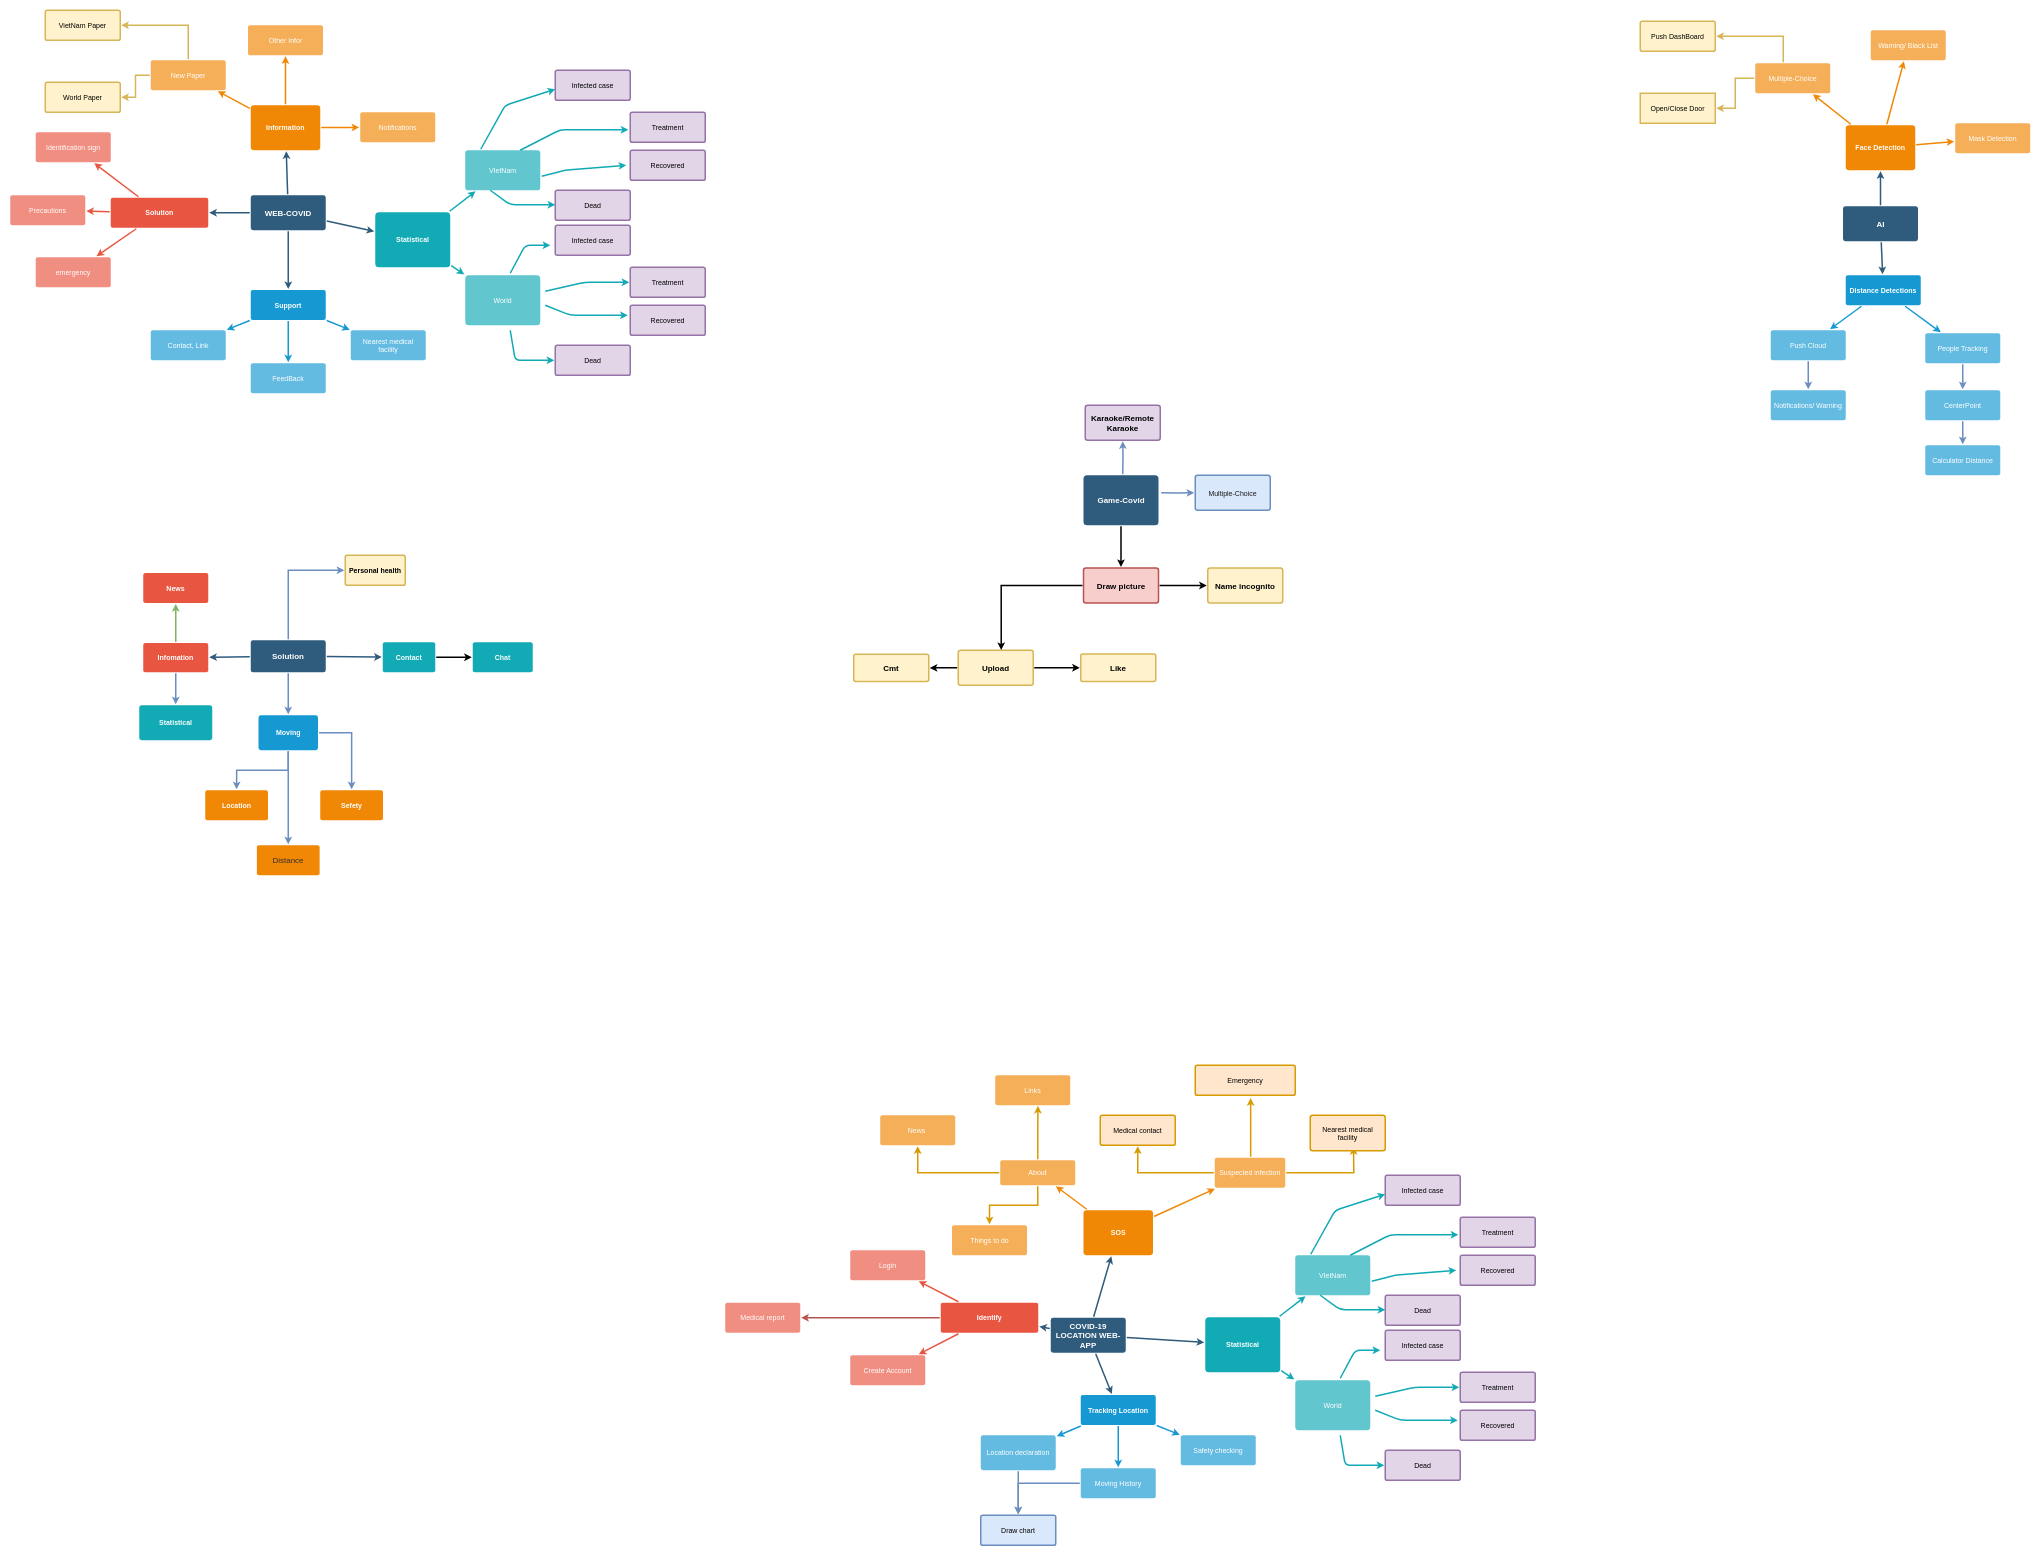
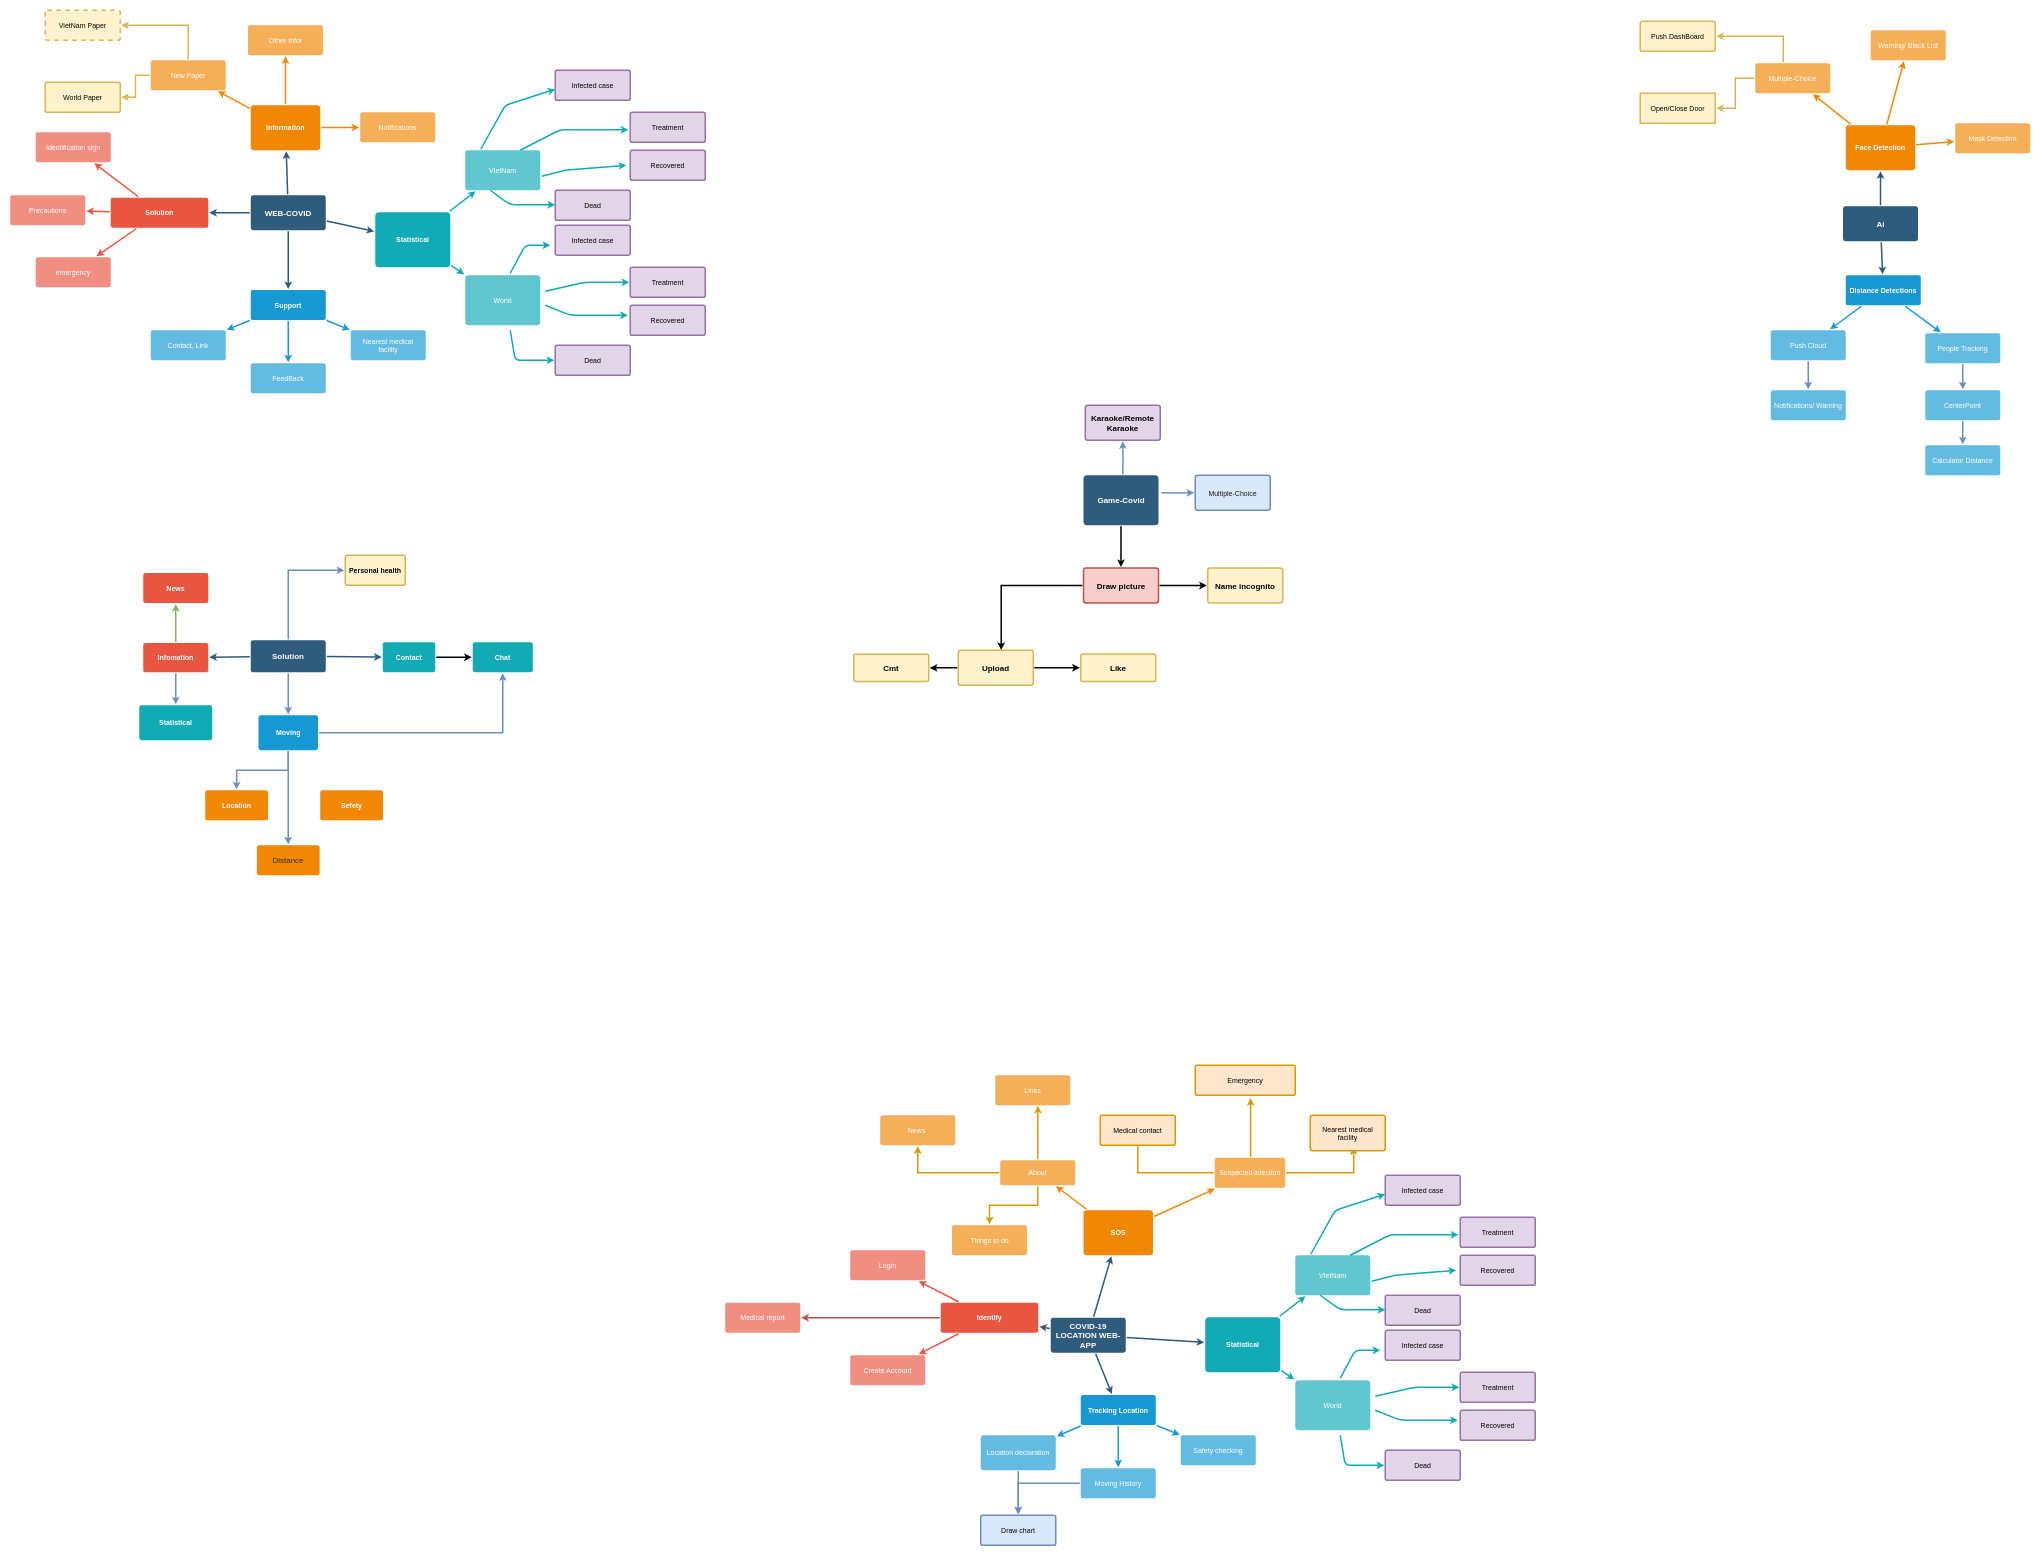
node "VietNam Paper": style solid -> dashed
edge "Moving" -> "Sefety": now "Moving" -> "Chat"
edge "Suspected infection" -> "Medical contact": arrowhead classic -> none
